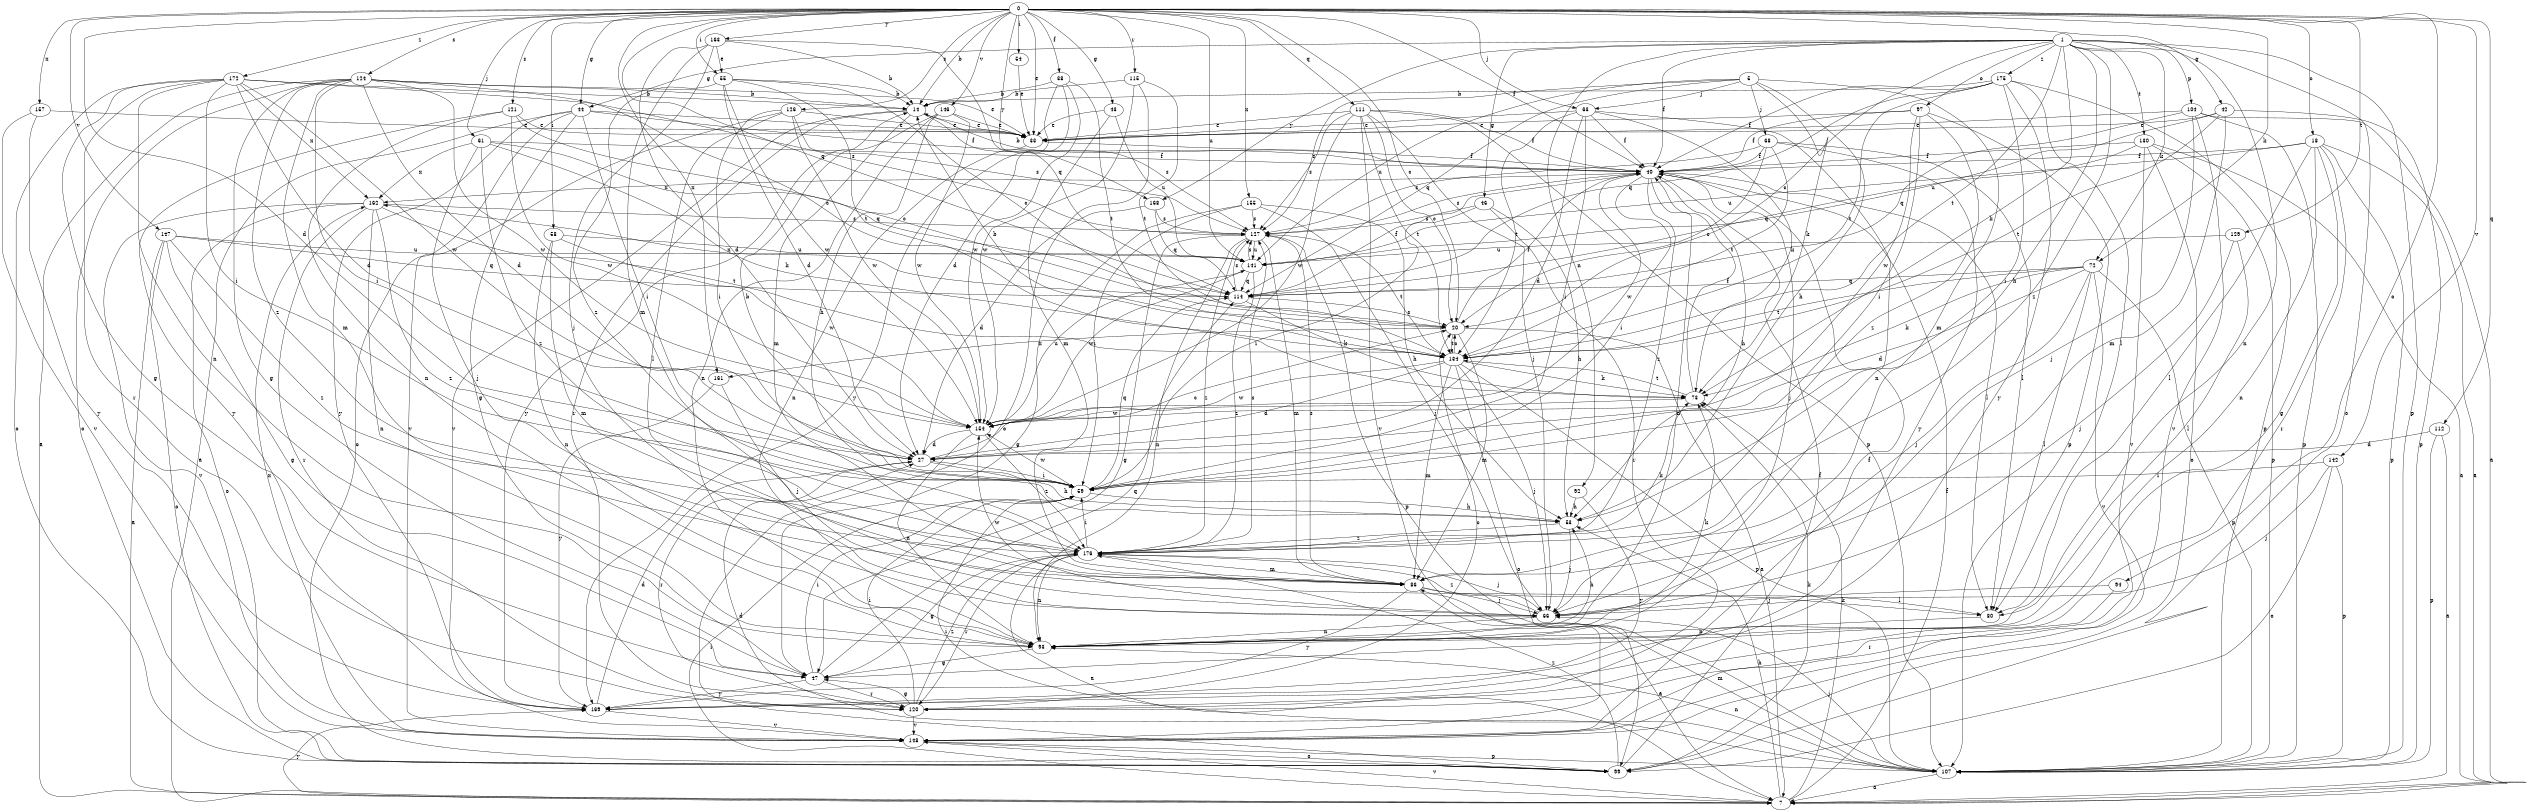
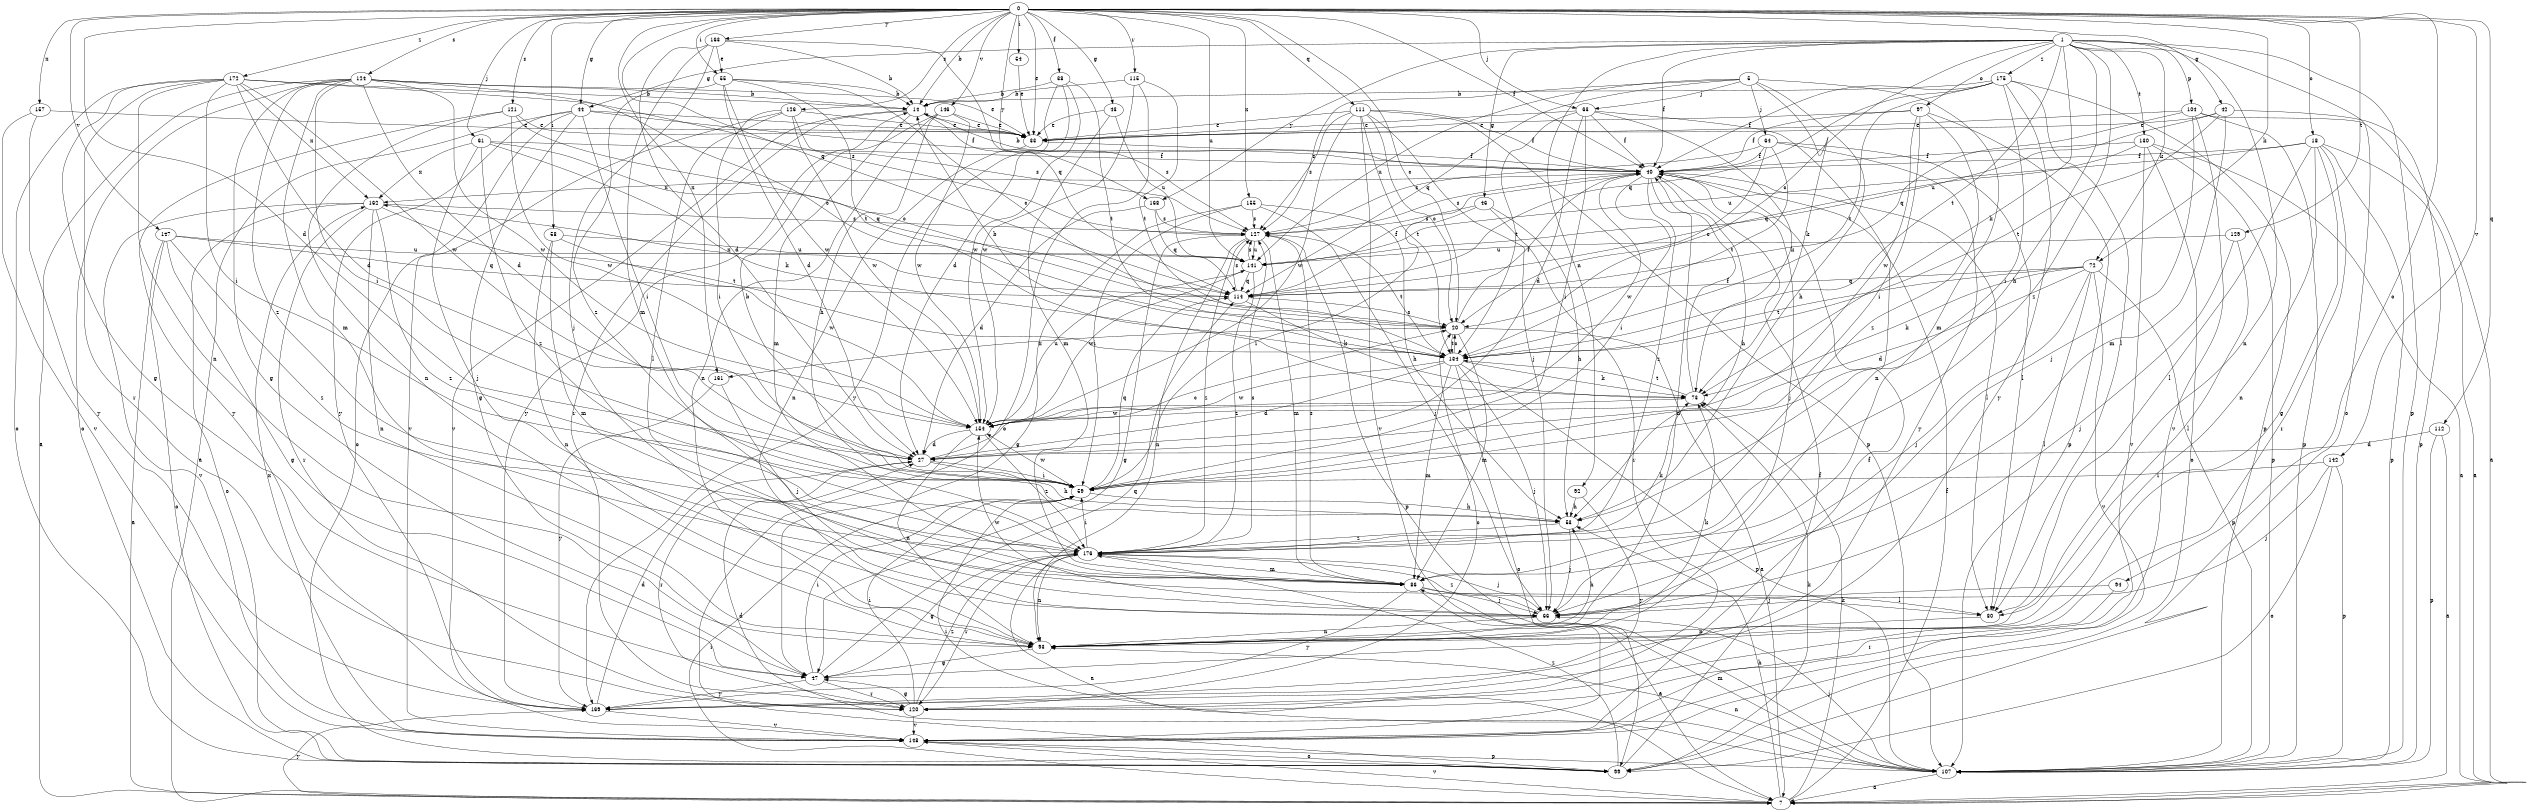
node "68": label "68" -> "64"
